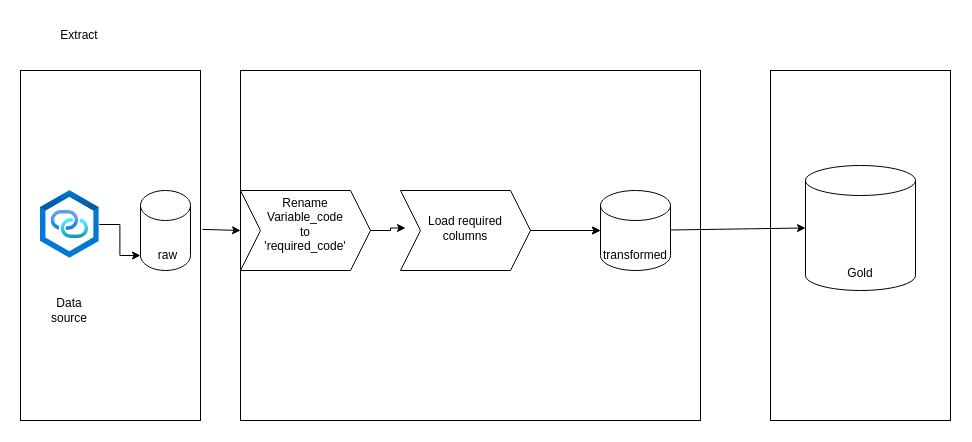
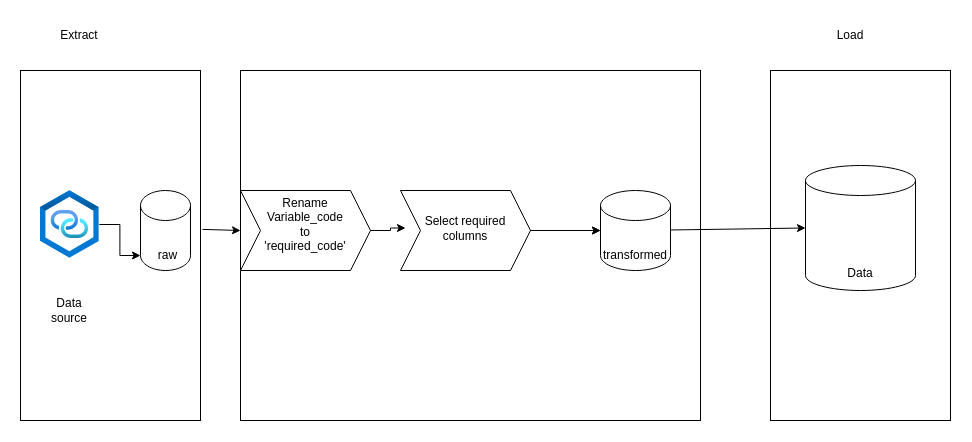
node "Load": added
node "Load required columns": label "Load required columns" -> "Select required columns"
node "Gold": label "Gold" -> "Data"
